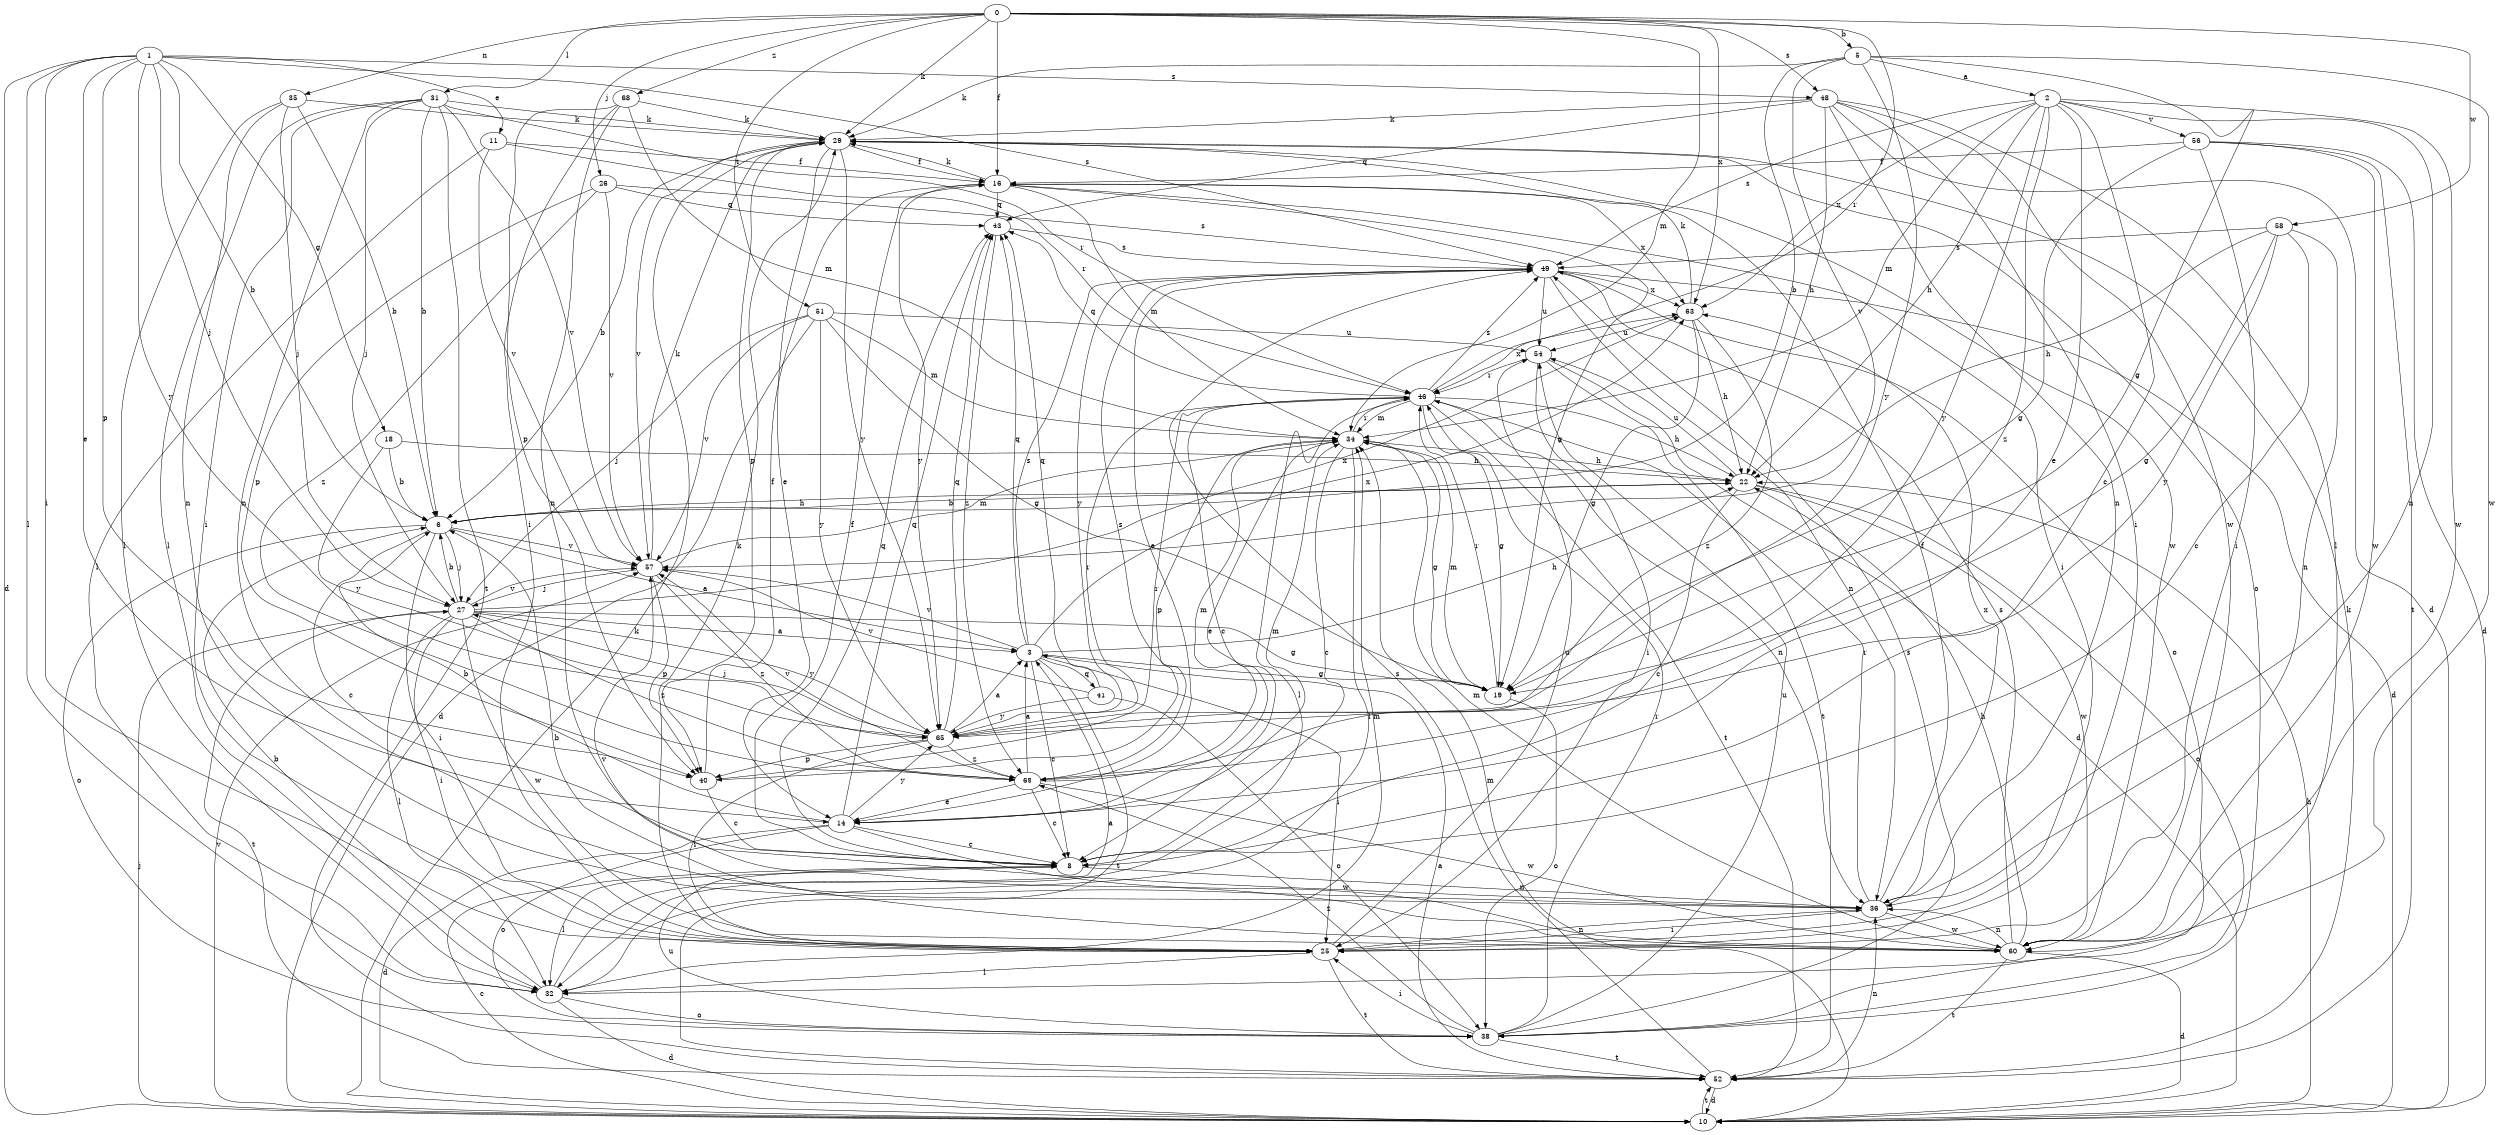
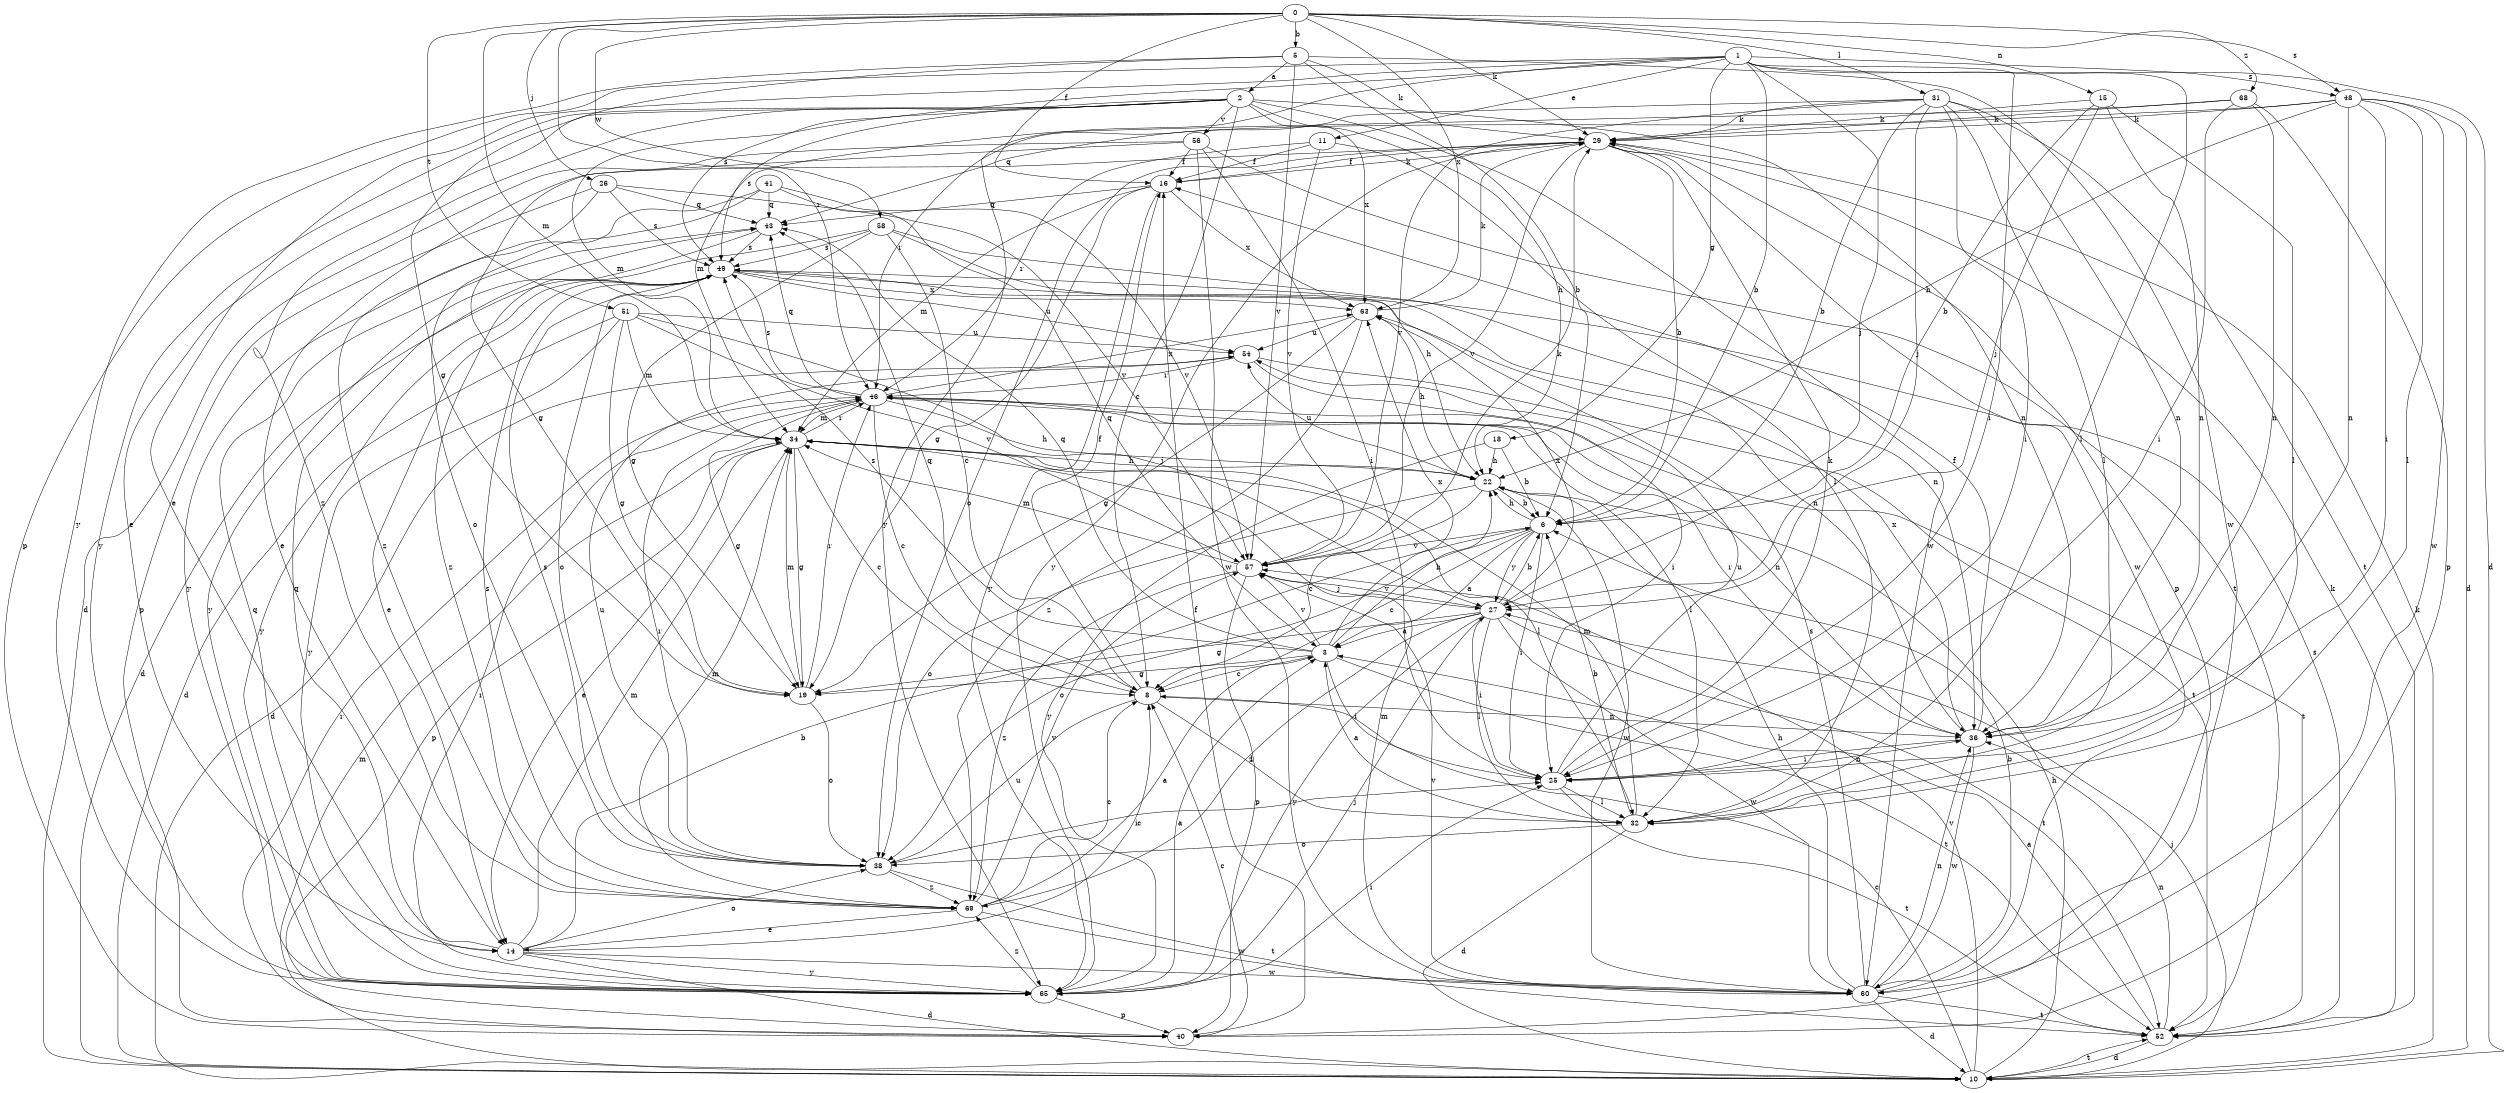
node "35": label "35" -> "15"
edge "16" -> "25": removed, label "i"
edge "6" -> "27": label "j" -> "y"
edge "3" -> "41": reversed
